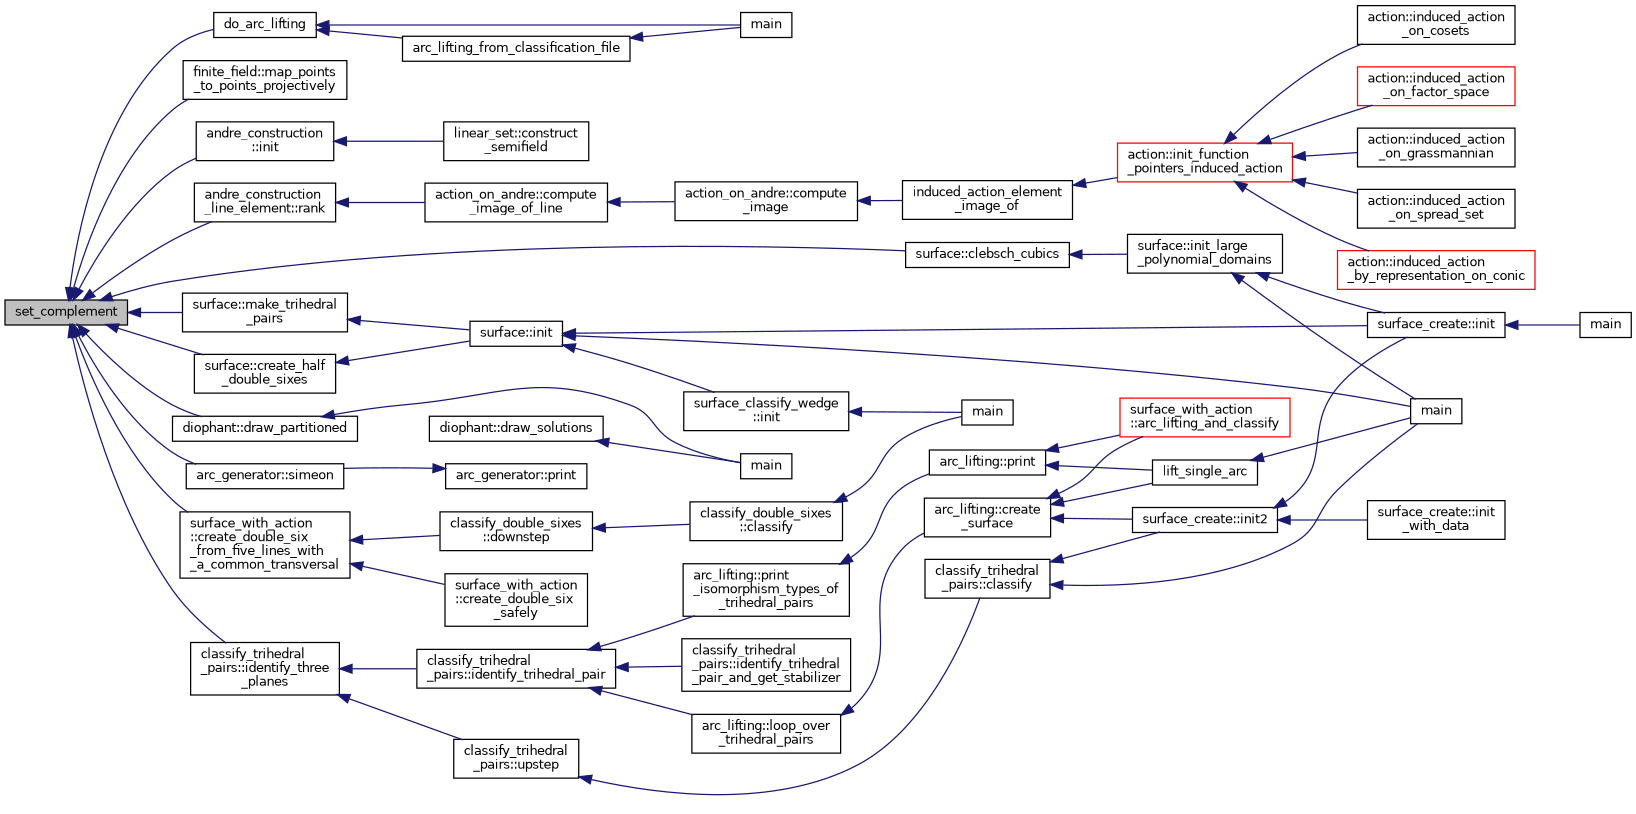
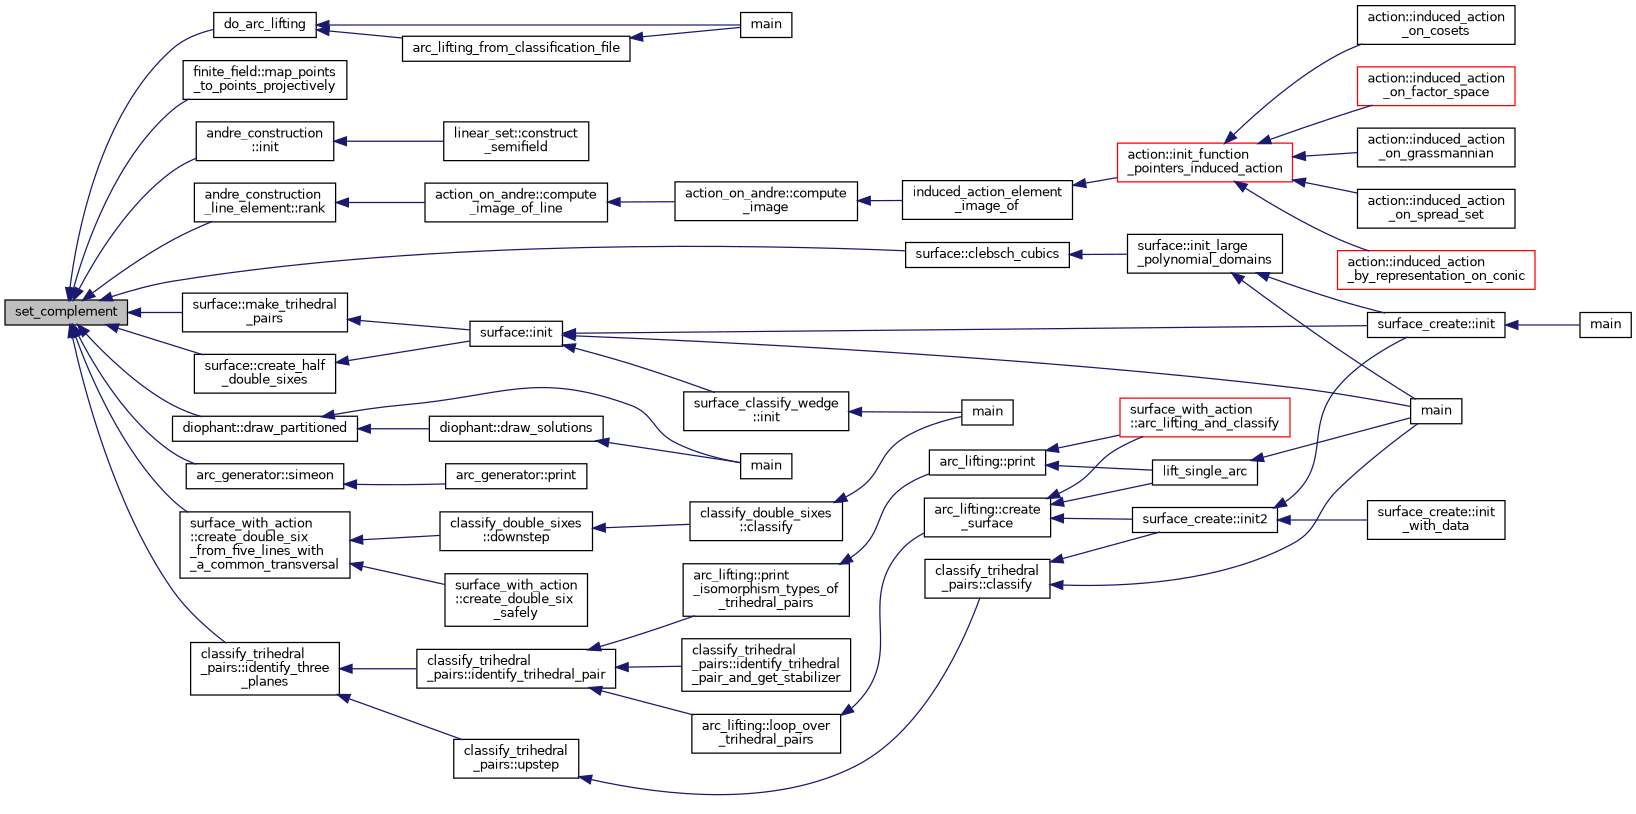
edge "diophant::draw_solutions" -> "diophant::draw_partitioned": added
edge "arc_generator::simeon" -> "arc_generator::print": reversed
